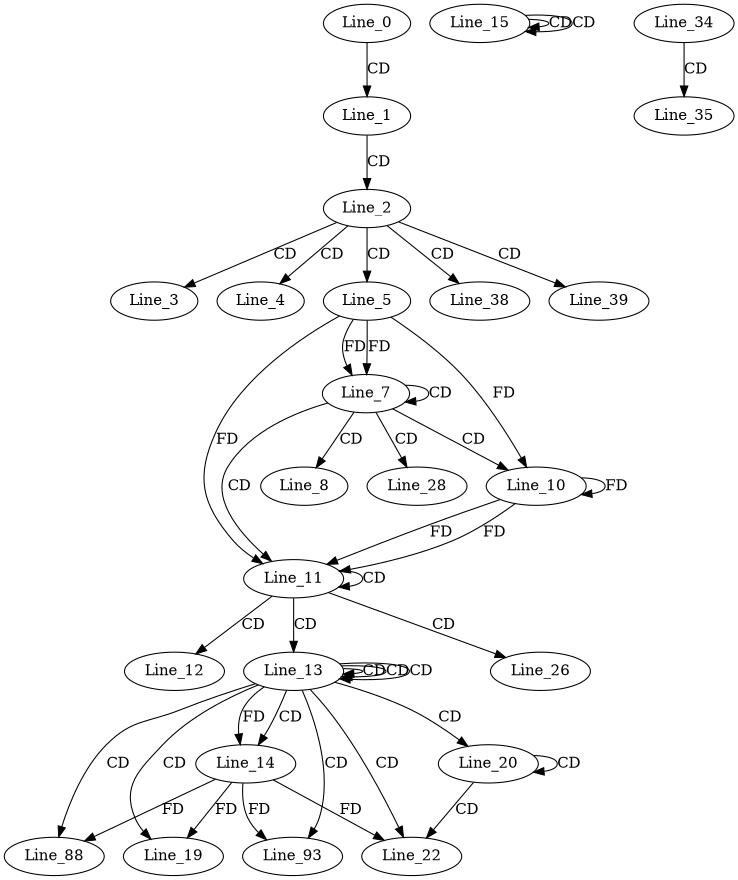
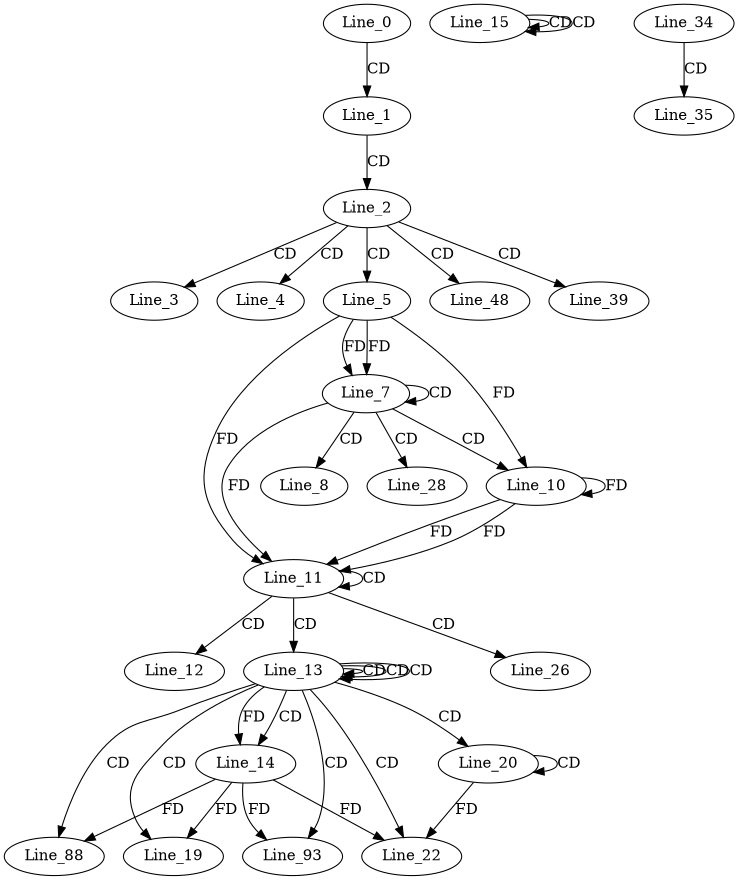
node "Line_38": label "Line_38" -> "Line_48"
edge "Line_7" -> "Line_11": label "CD" -> "FD"
edge "Line_20" -> "Line_22": label "CD" -> "FD"
